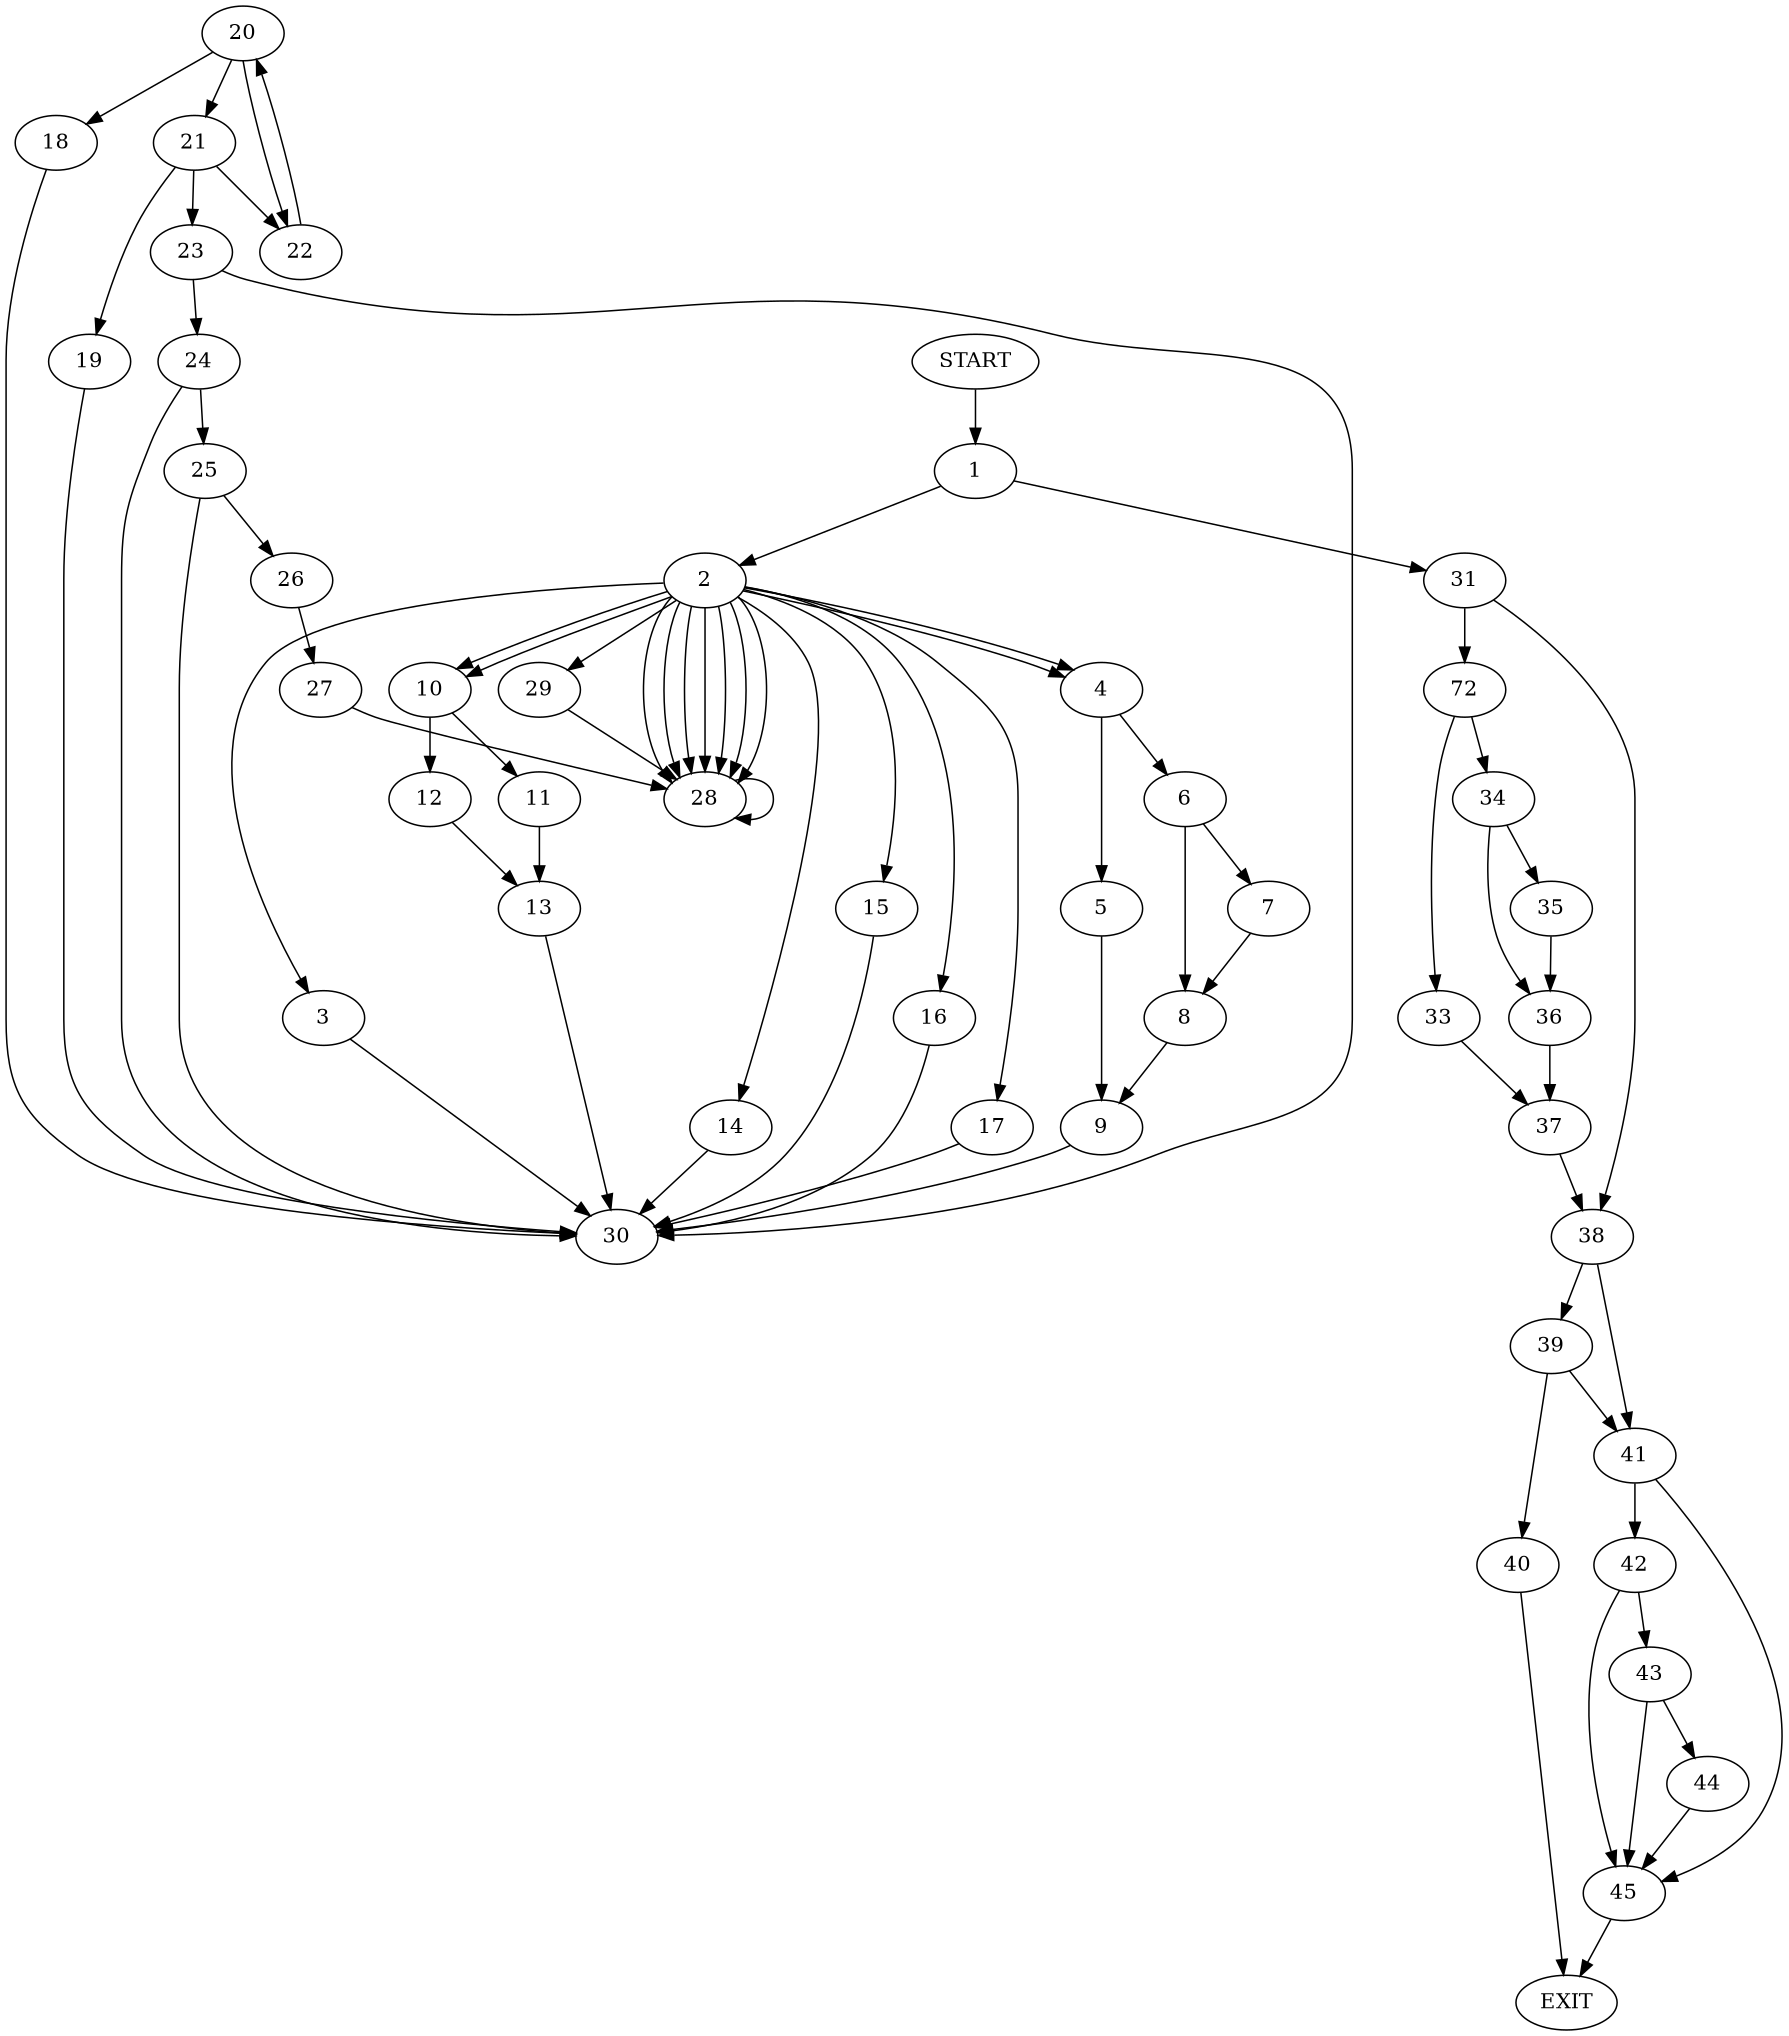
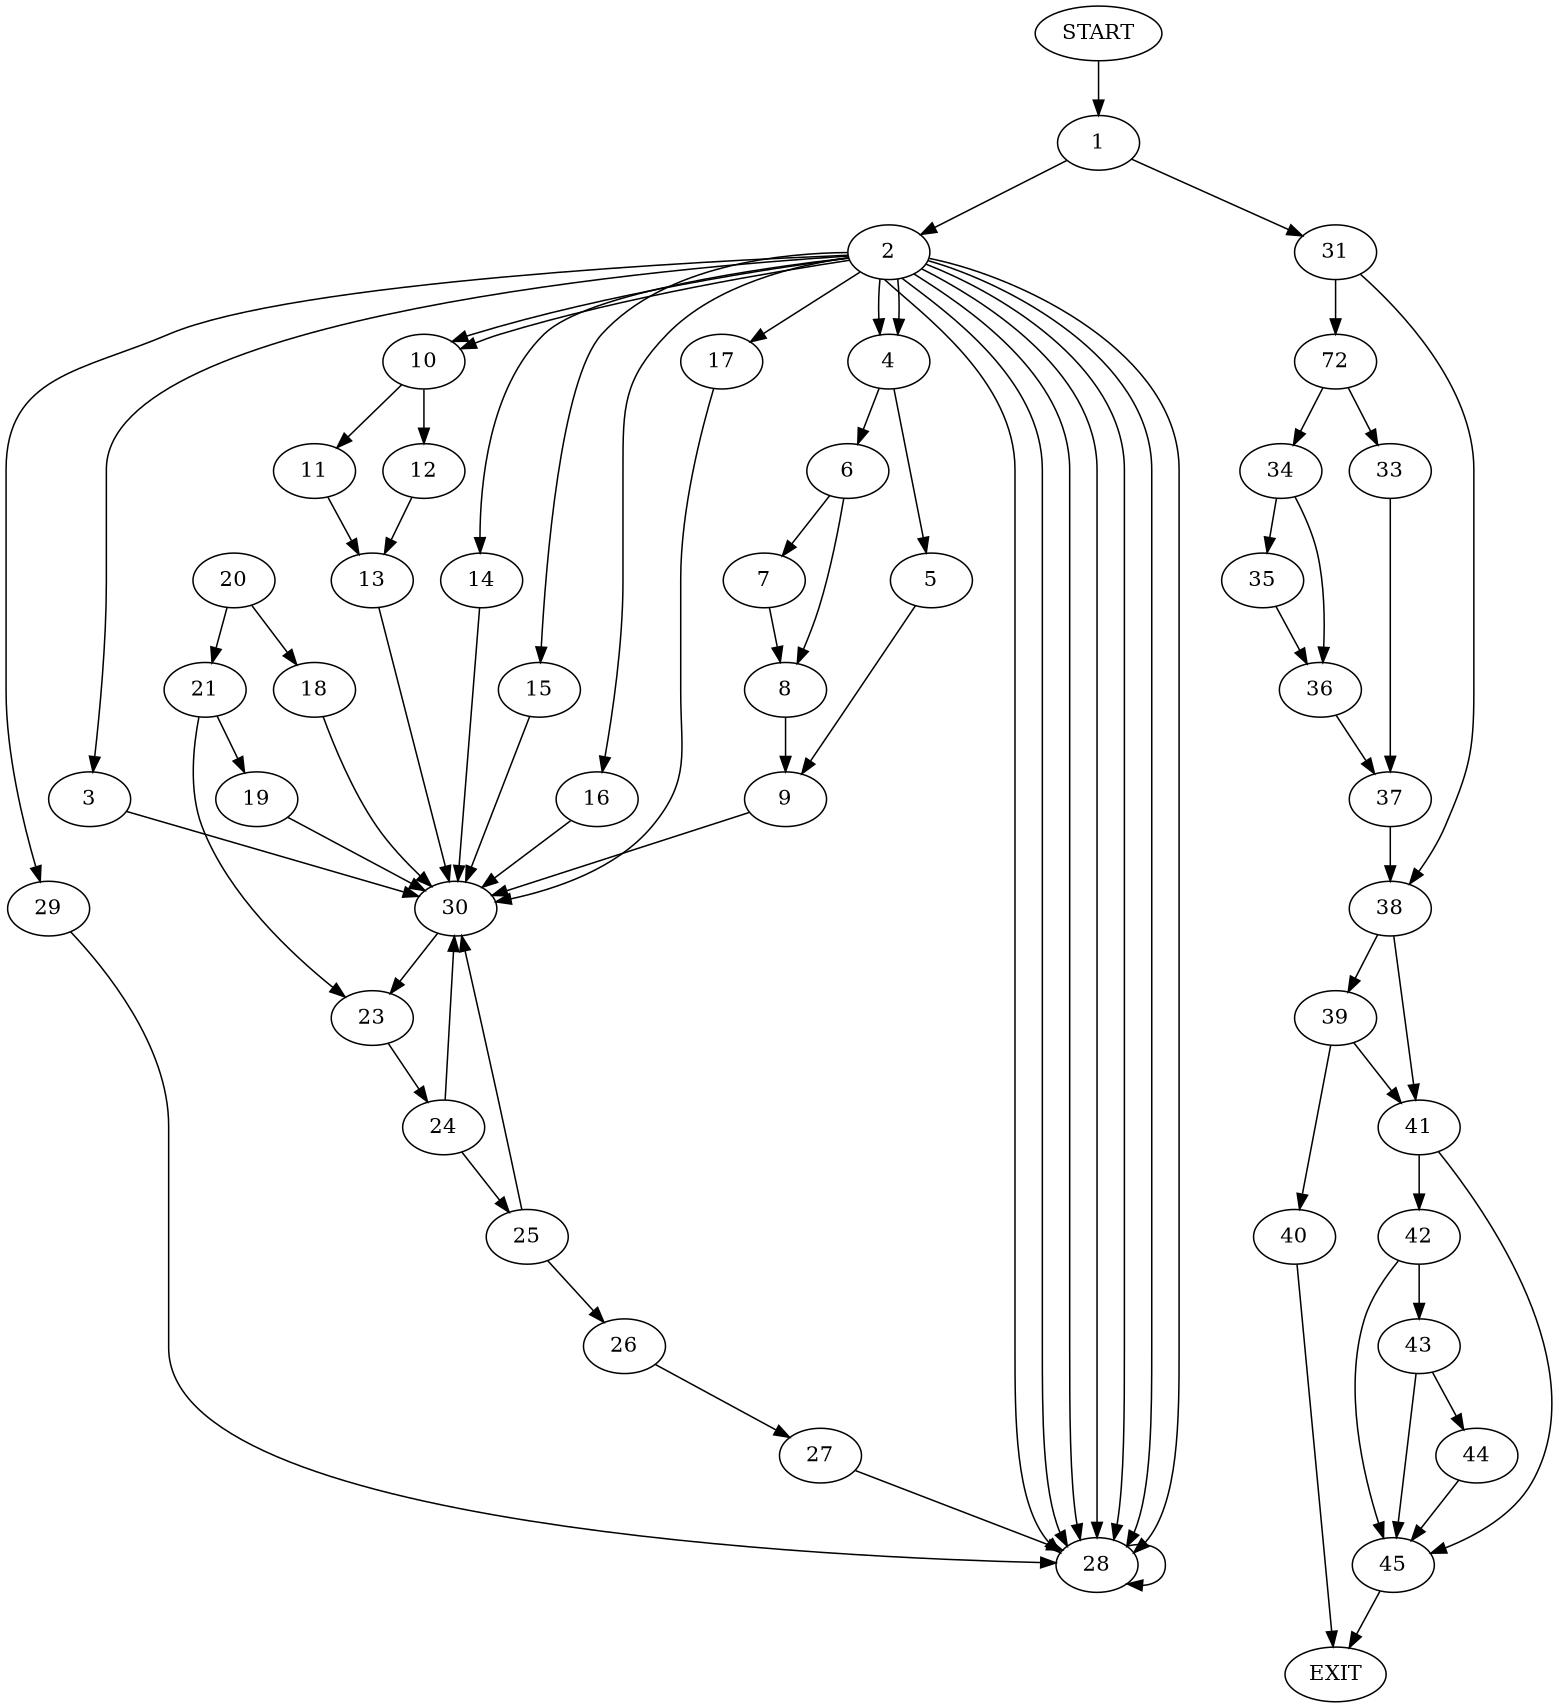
node "22": removed
edge "23" -> "30": reversed
